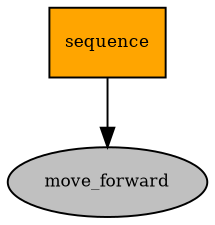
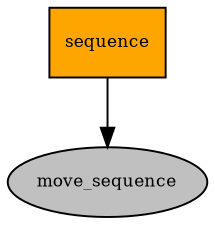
node "move_forward": label "move_forward" -> "move_sequence"
